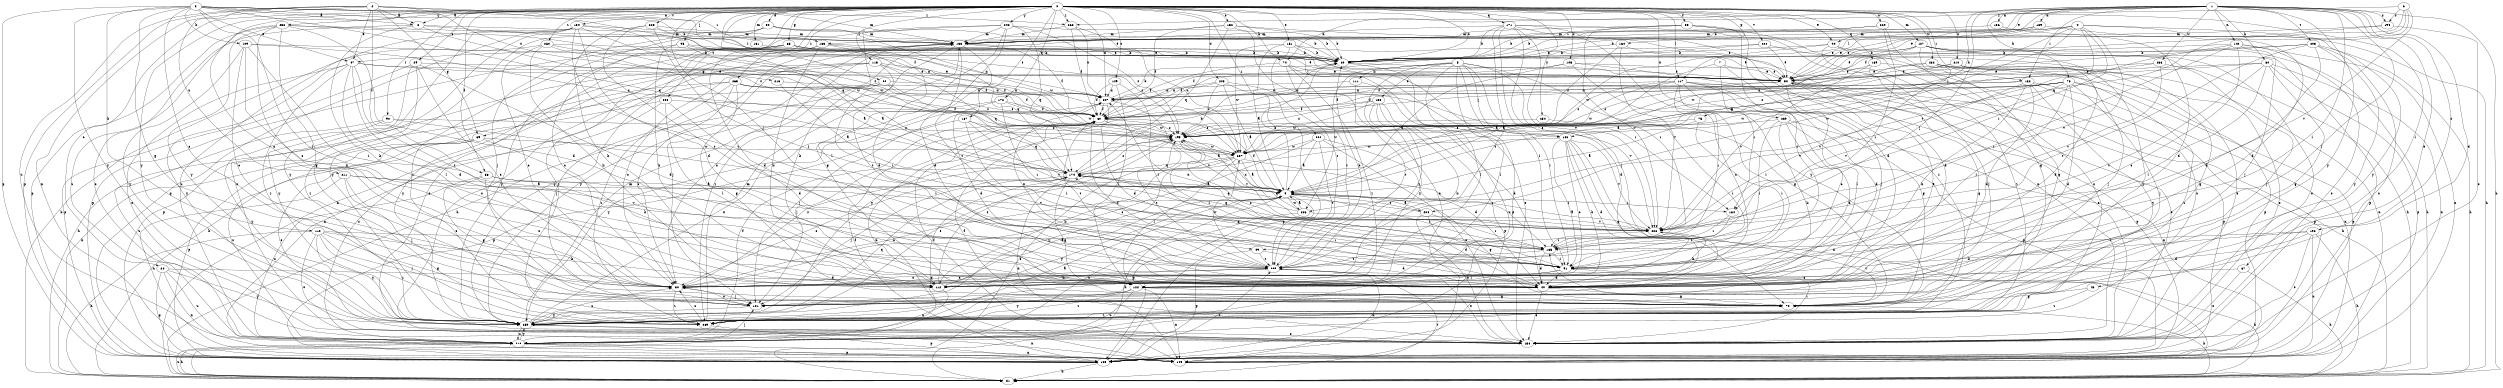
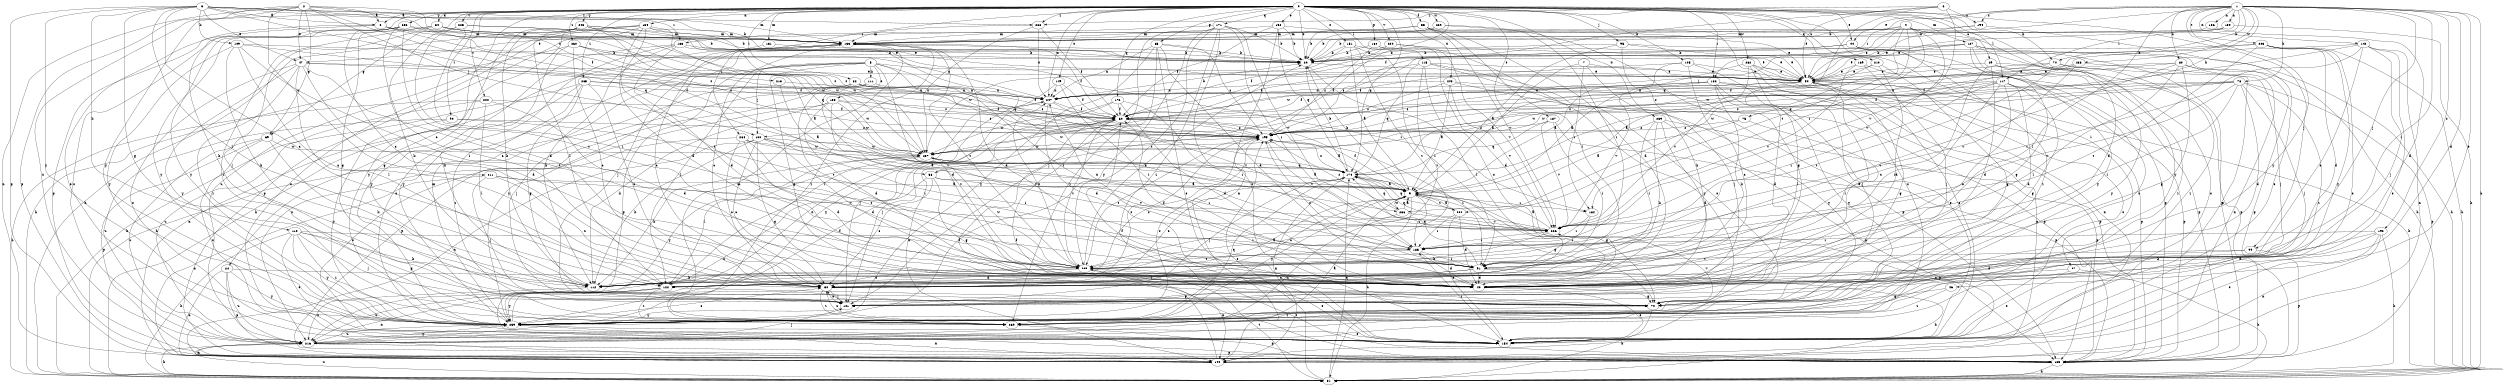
edge "139" -> "133": label "m" -> "k"
node "254": removed
